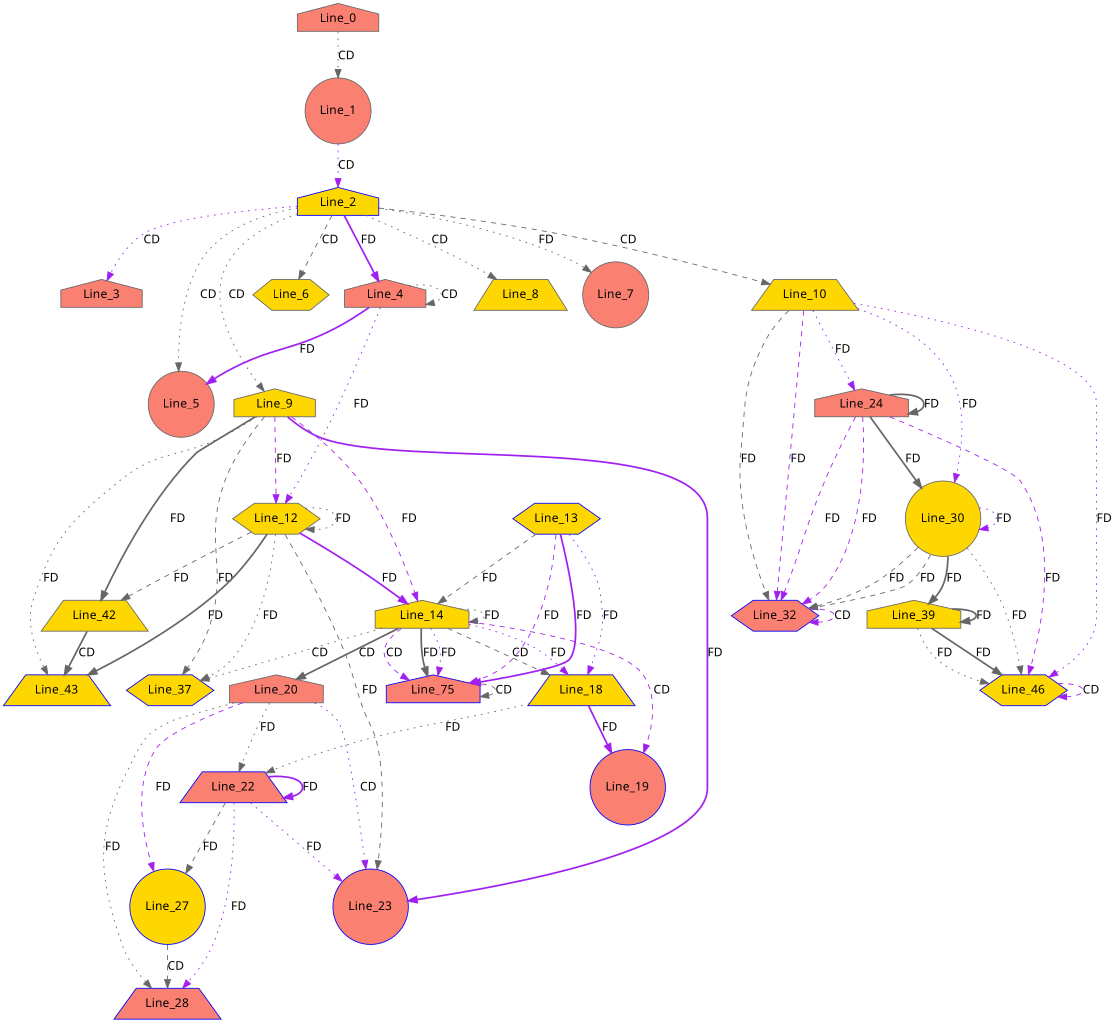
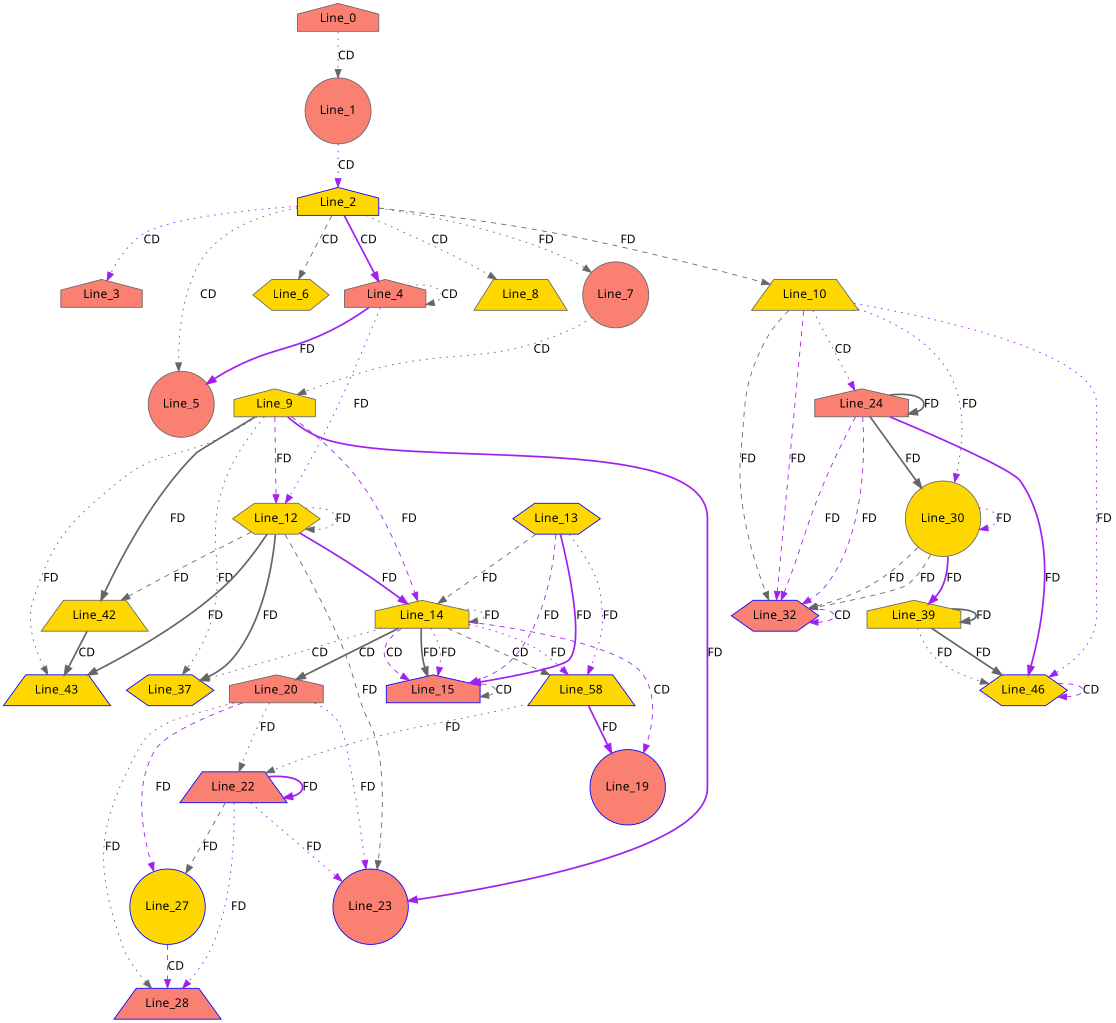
edge "Line_2" -> "Line_4": label "FD" -> "CD"
edge "Line_2" -> "Line_10": label "CD" -> "FD"
edge "Line_2" -> "Line_9": now "Line_7" -> "Line_9"
edge "Line_10" -> "Line_24": label "FD" -> "CD"
edge "Line_24" -> "Line_46": style dashed -> bold
edge "Line_9" -> "Line_37": style dashed -> dotted
edge "Line_30" -> "Line_39": color gray40 -> purple
edge "Line_30" -> "Line_46": removed, label "FD"
edge "Line_12" -> "Line_37": style dotted -> bold
node "Line_75": label "Line_75" -> "Line_15"
node "Line_18": label "Line_18" -> "Line_58"
edge "Line_20" -> "Line_23": label "CD" -> "FD"
edge "Line_27" -> "Line_28": color gray40 -> purple
